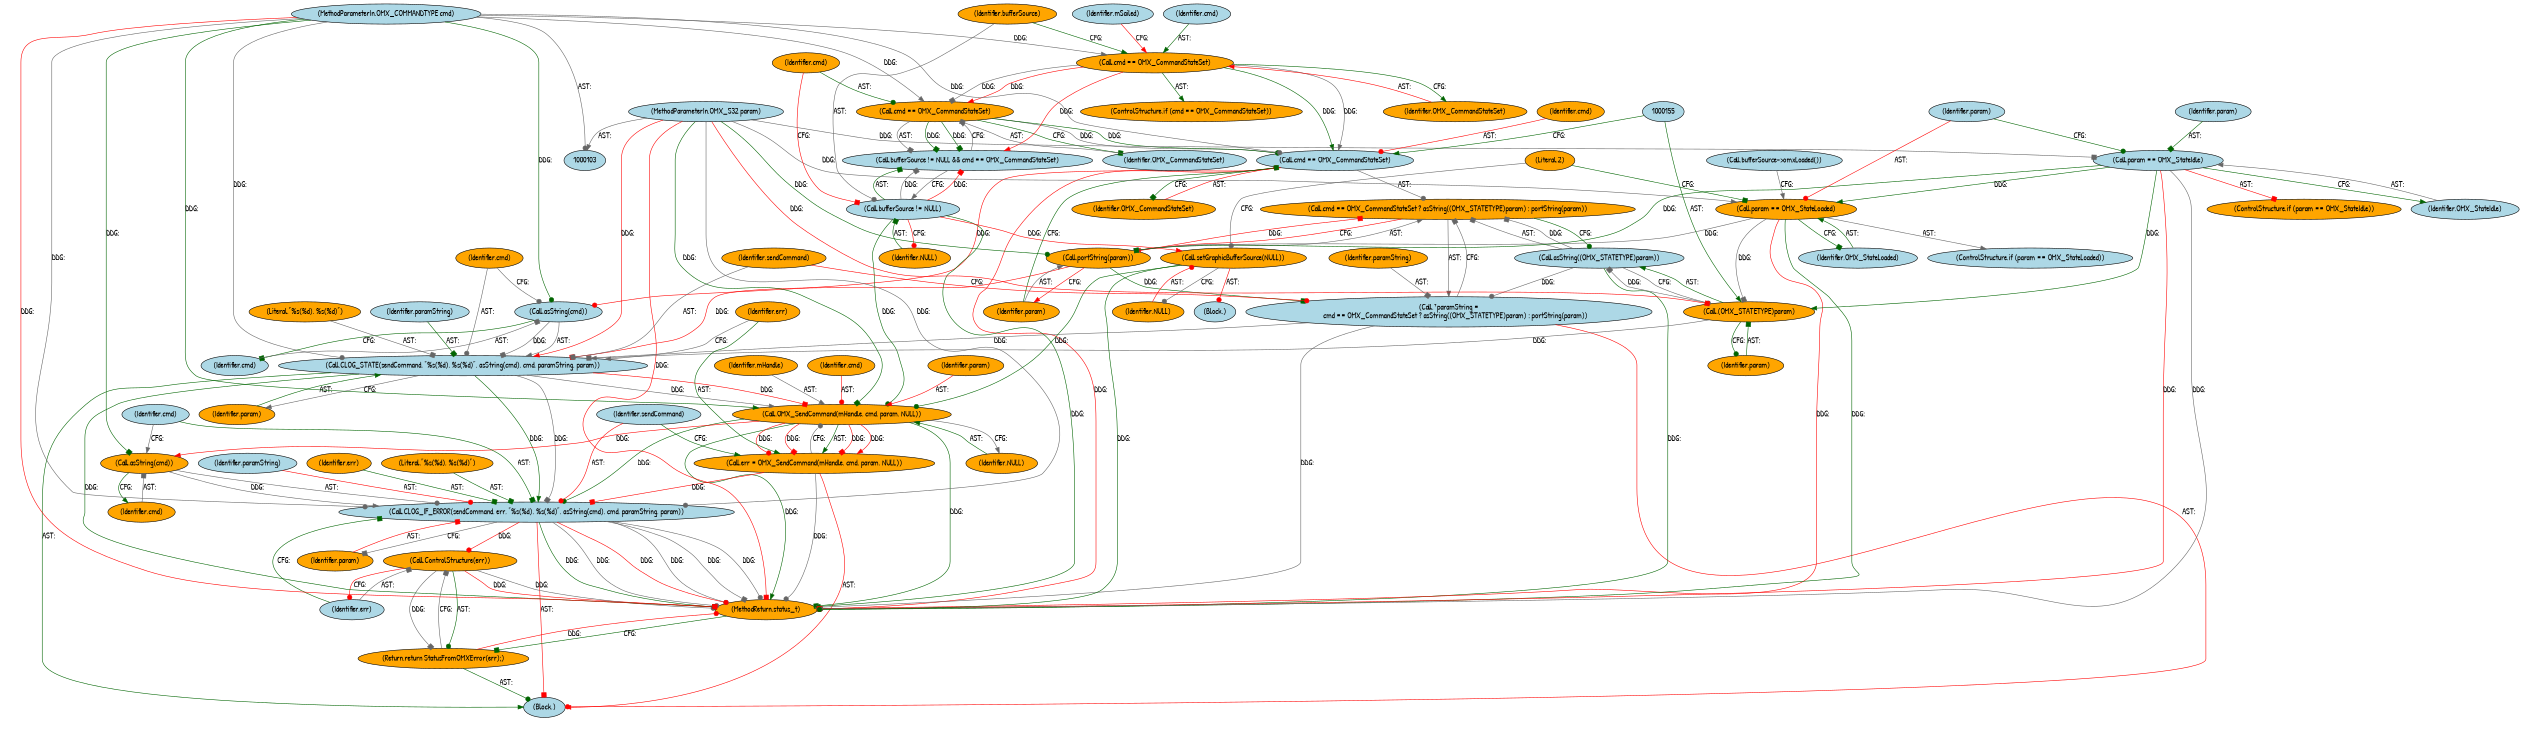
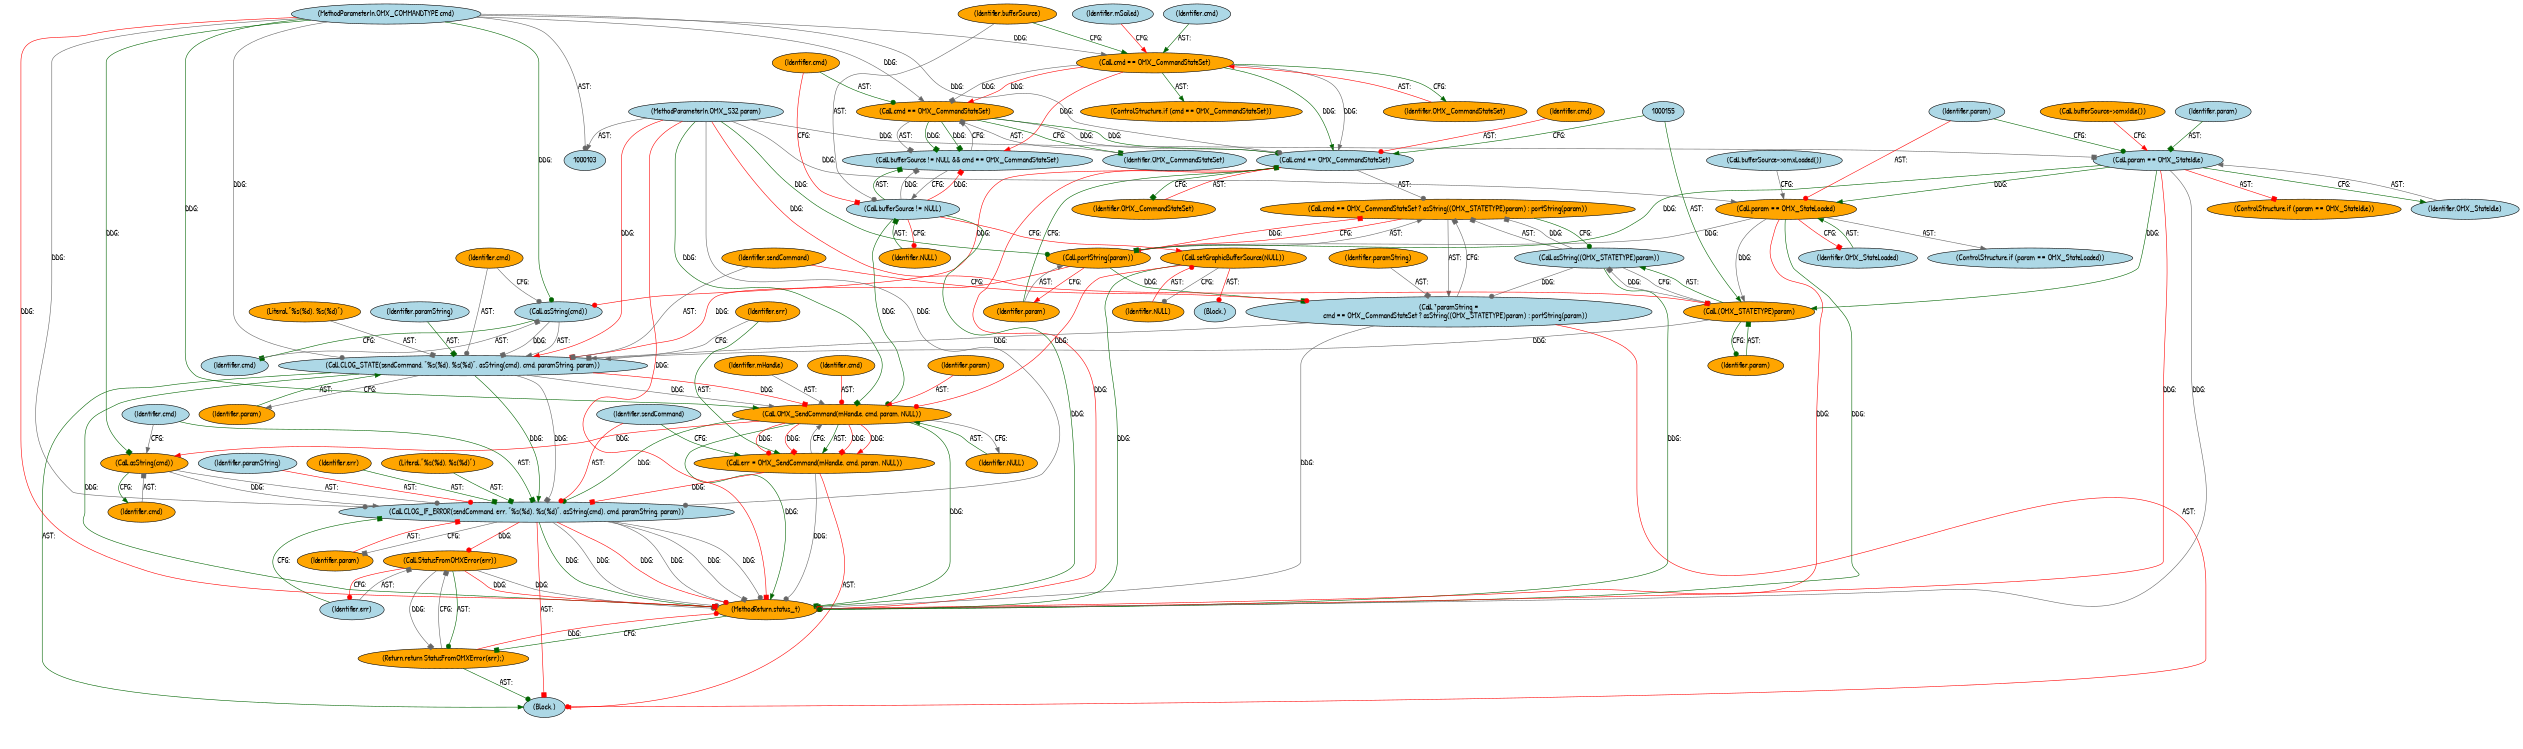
node "(Call,bufferSource->omxIdle())": added
node "(Literal,2)": removed
edge "(Call,param == OMX_StateLoaded)" -> "(Identifier,OMX_StateLoaded)": color darkgreen -> red
edge "(Call,bufferSource != NULL)" -> "(Call,setGraphicBufferSource(NULL))": label "DDG: " -> "CFG: "
edge "(Call,param == OMX_StateLoaded)" -> "(Call,(OMX_STATETYPE)param)": arrowhead box -> normal
edge "(Call,setGraphicBufferSource(NULL))" -> "(Call,OMX_SendCommand(mHandle, cmd, param, NULL))": color darkgreen -> red
edge "(Call,err = OMX_SendCommand(mHandle, cmd, param, NULL))" -> "(Call,OMX_SendCommand(mHandle, cmd, param, NULL))": arrowhead dot -> normal
node "(Call,ControlStructure(err))": label "(Call,ControlStructure(err))" -> "(Call,StatusFromOMXError(err))"
